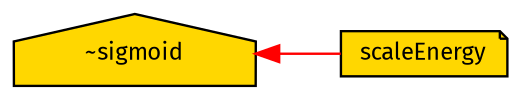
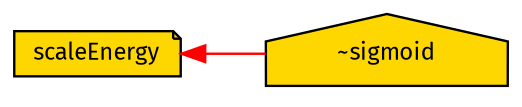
edge "scaleEnergy" -> "~sigmoid": reversed
